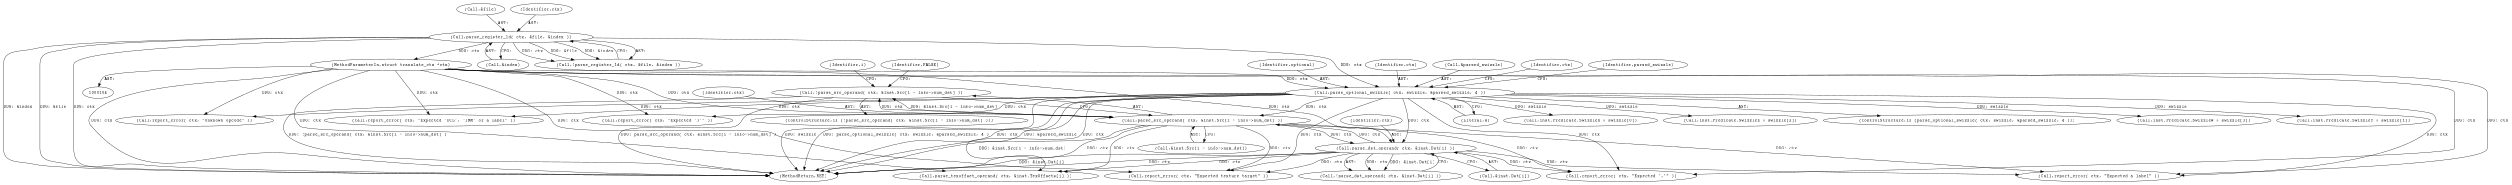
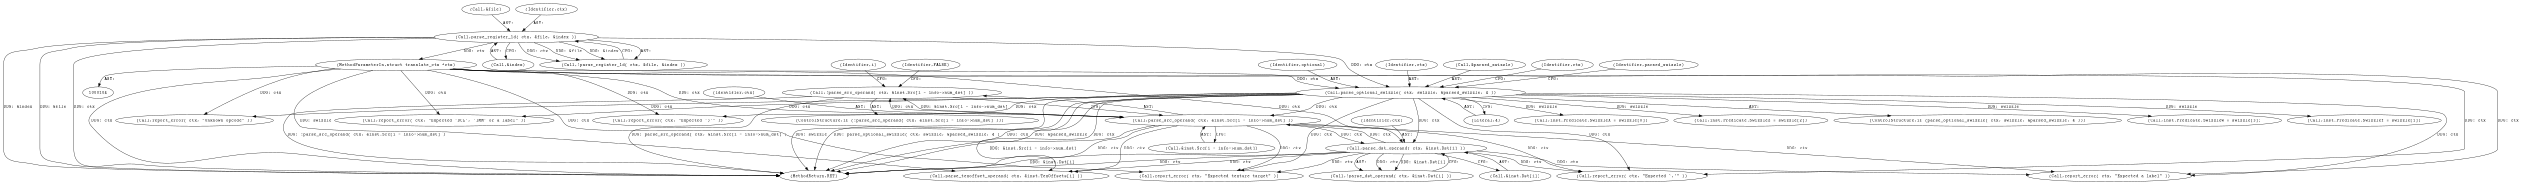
edge "(MethodParameterIn,struct translate_ctx *ctx)" -> "(Call,parse_texoffset_operand( ctx, &inst.TexOffsets[i] ))": label "DDG: ctx" -> "DDG: swizzle"
